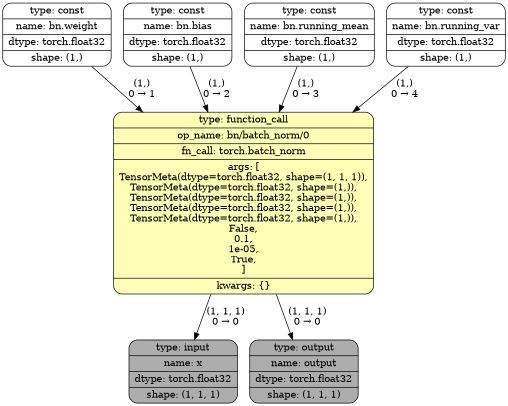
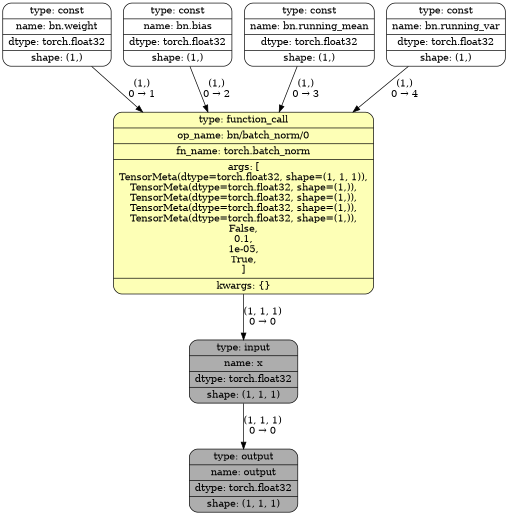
node "type: function_call": text "fn_call: torch.batch_norm" -> "fn_name: torch.batch_norm"
edge "type: function_call" -> "type: output": now "type: input" -> "type: output"
